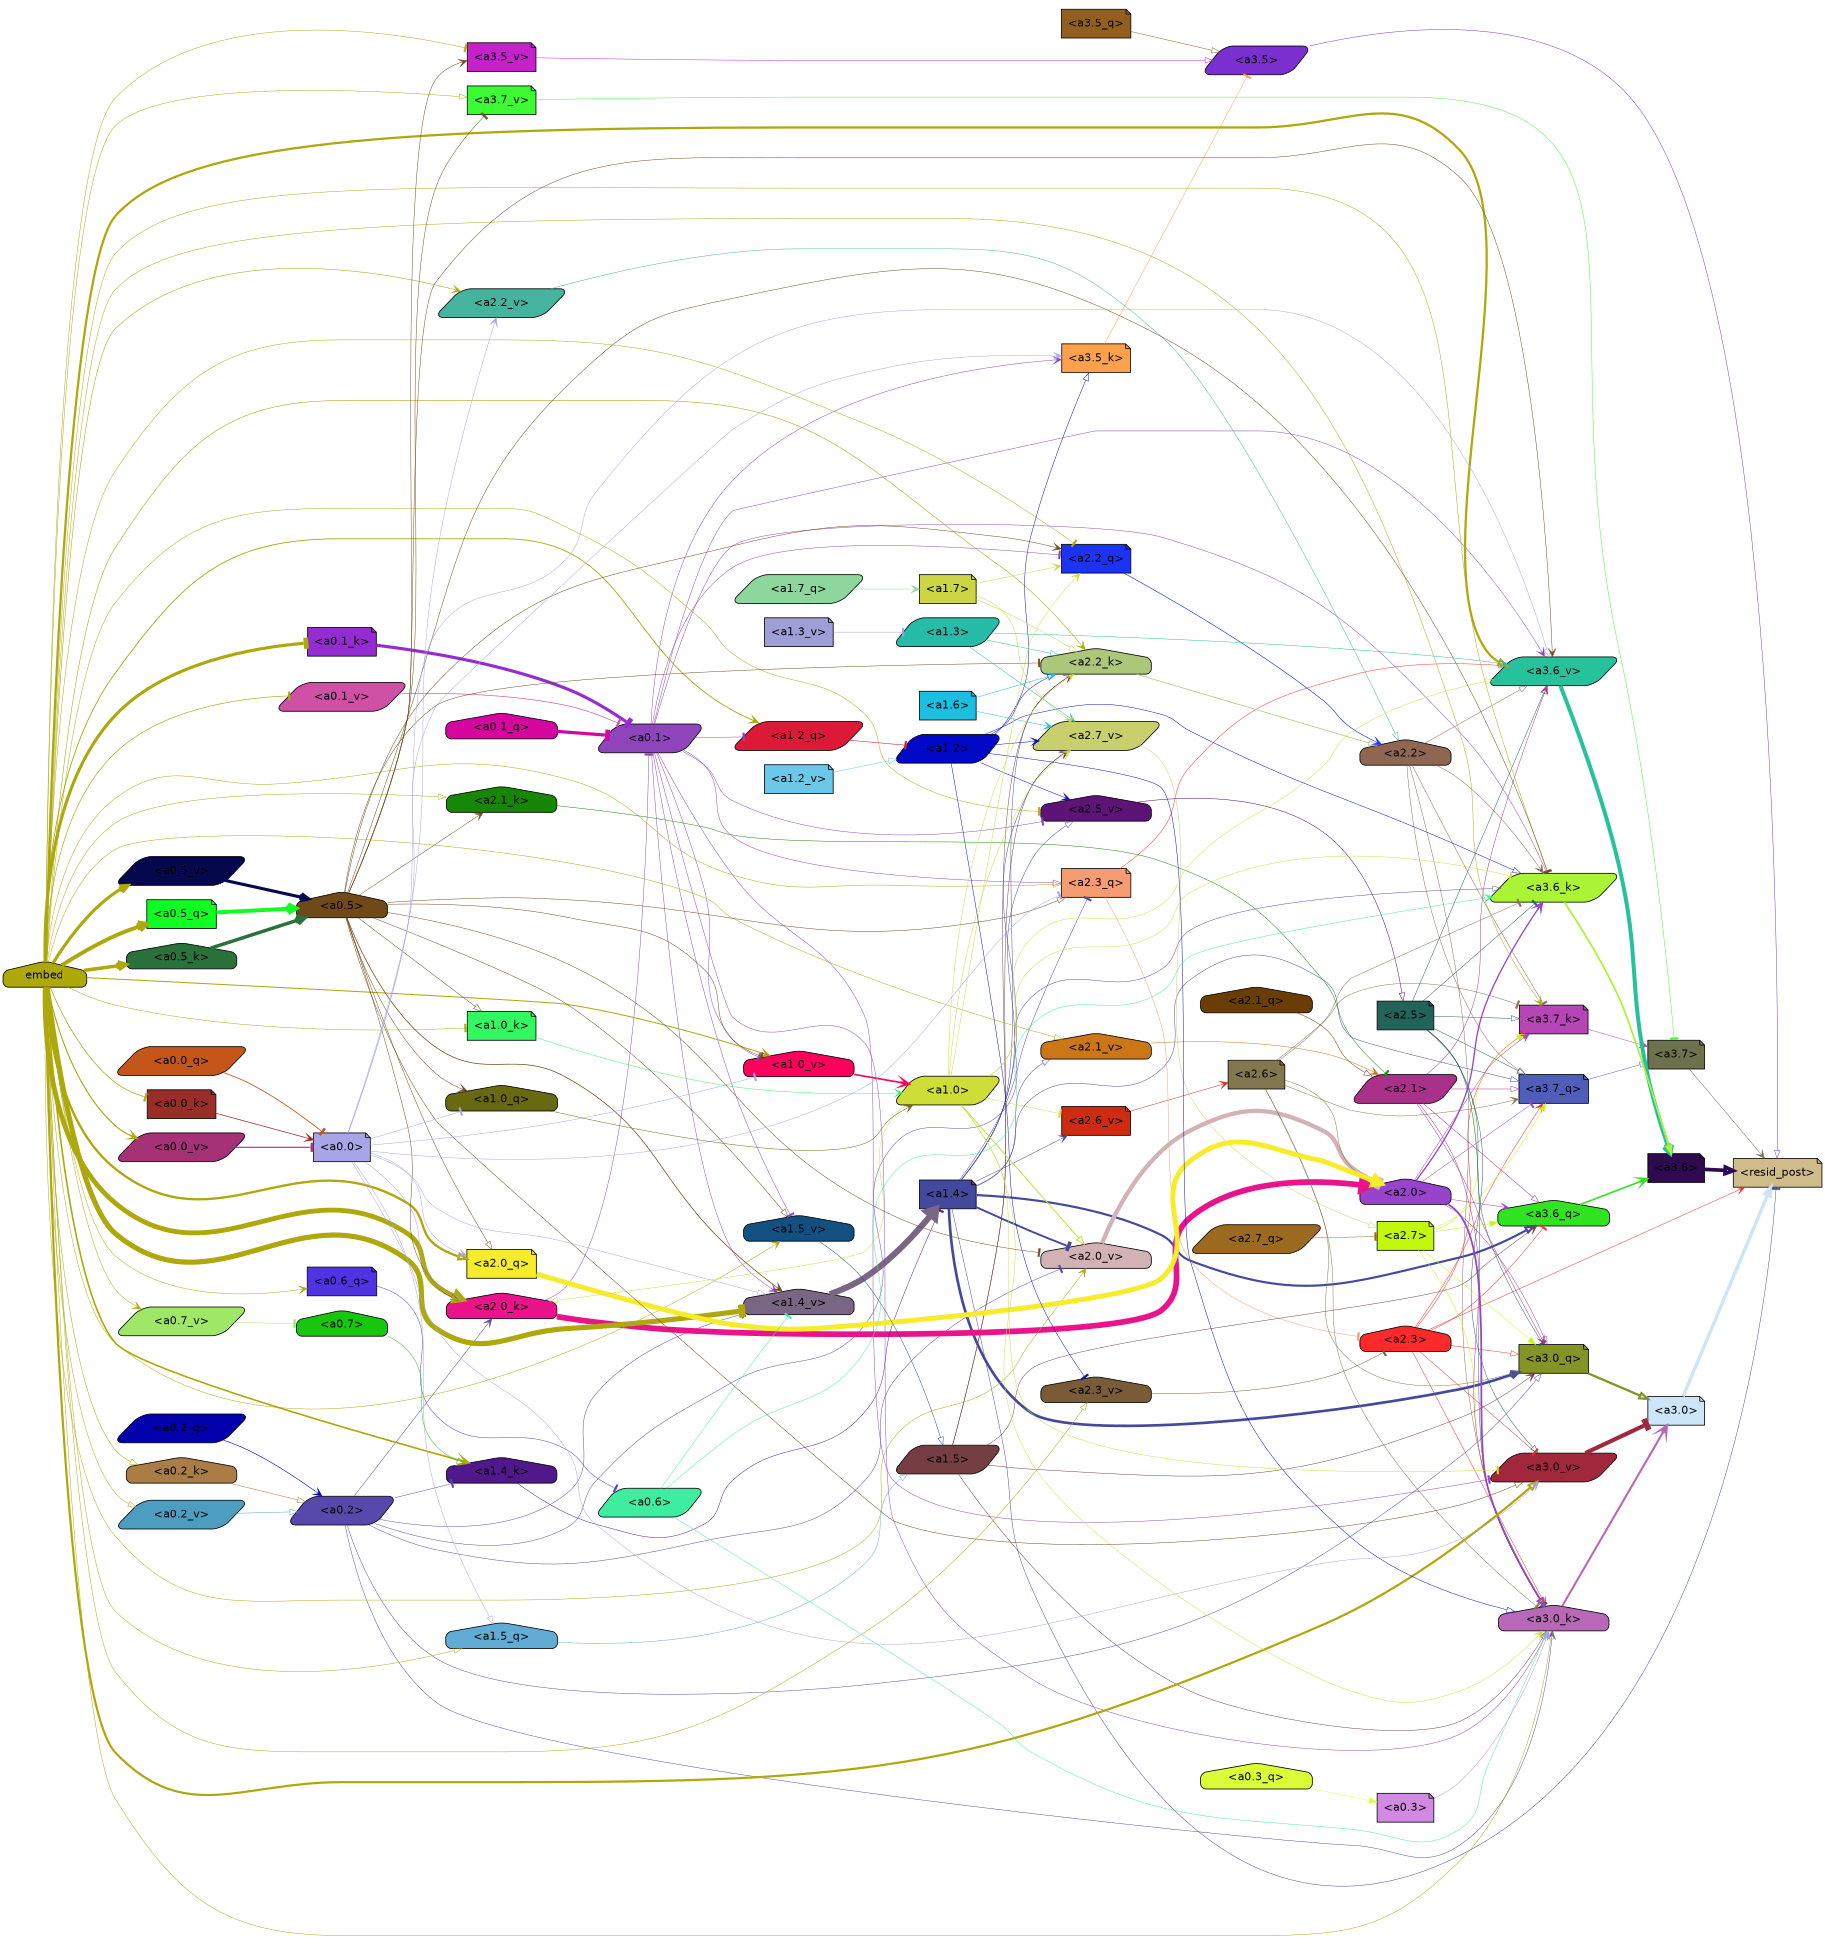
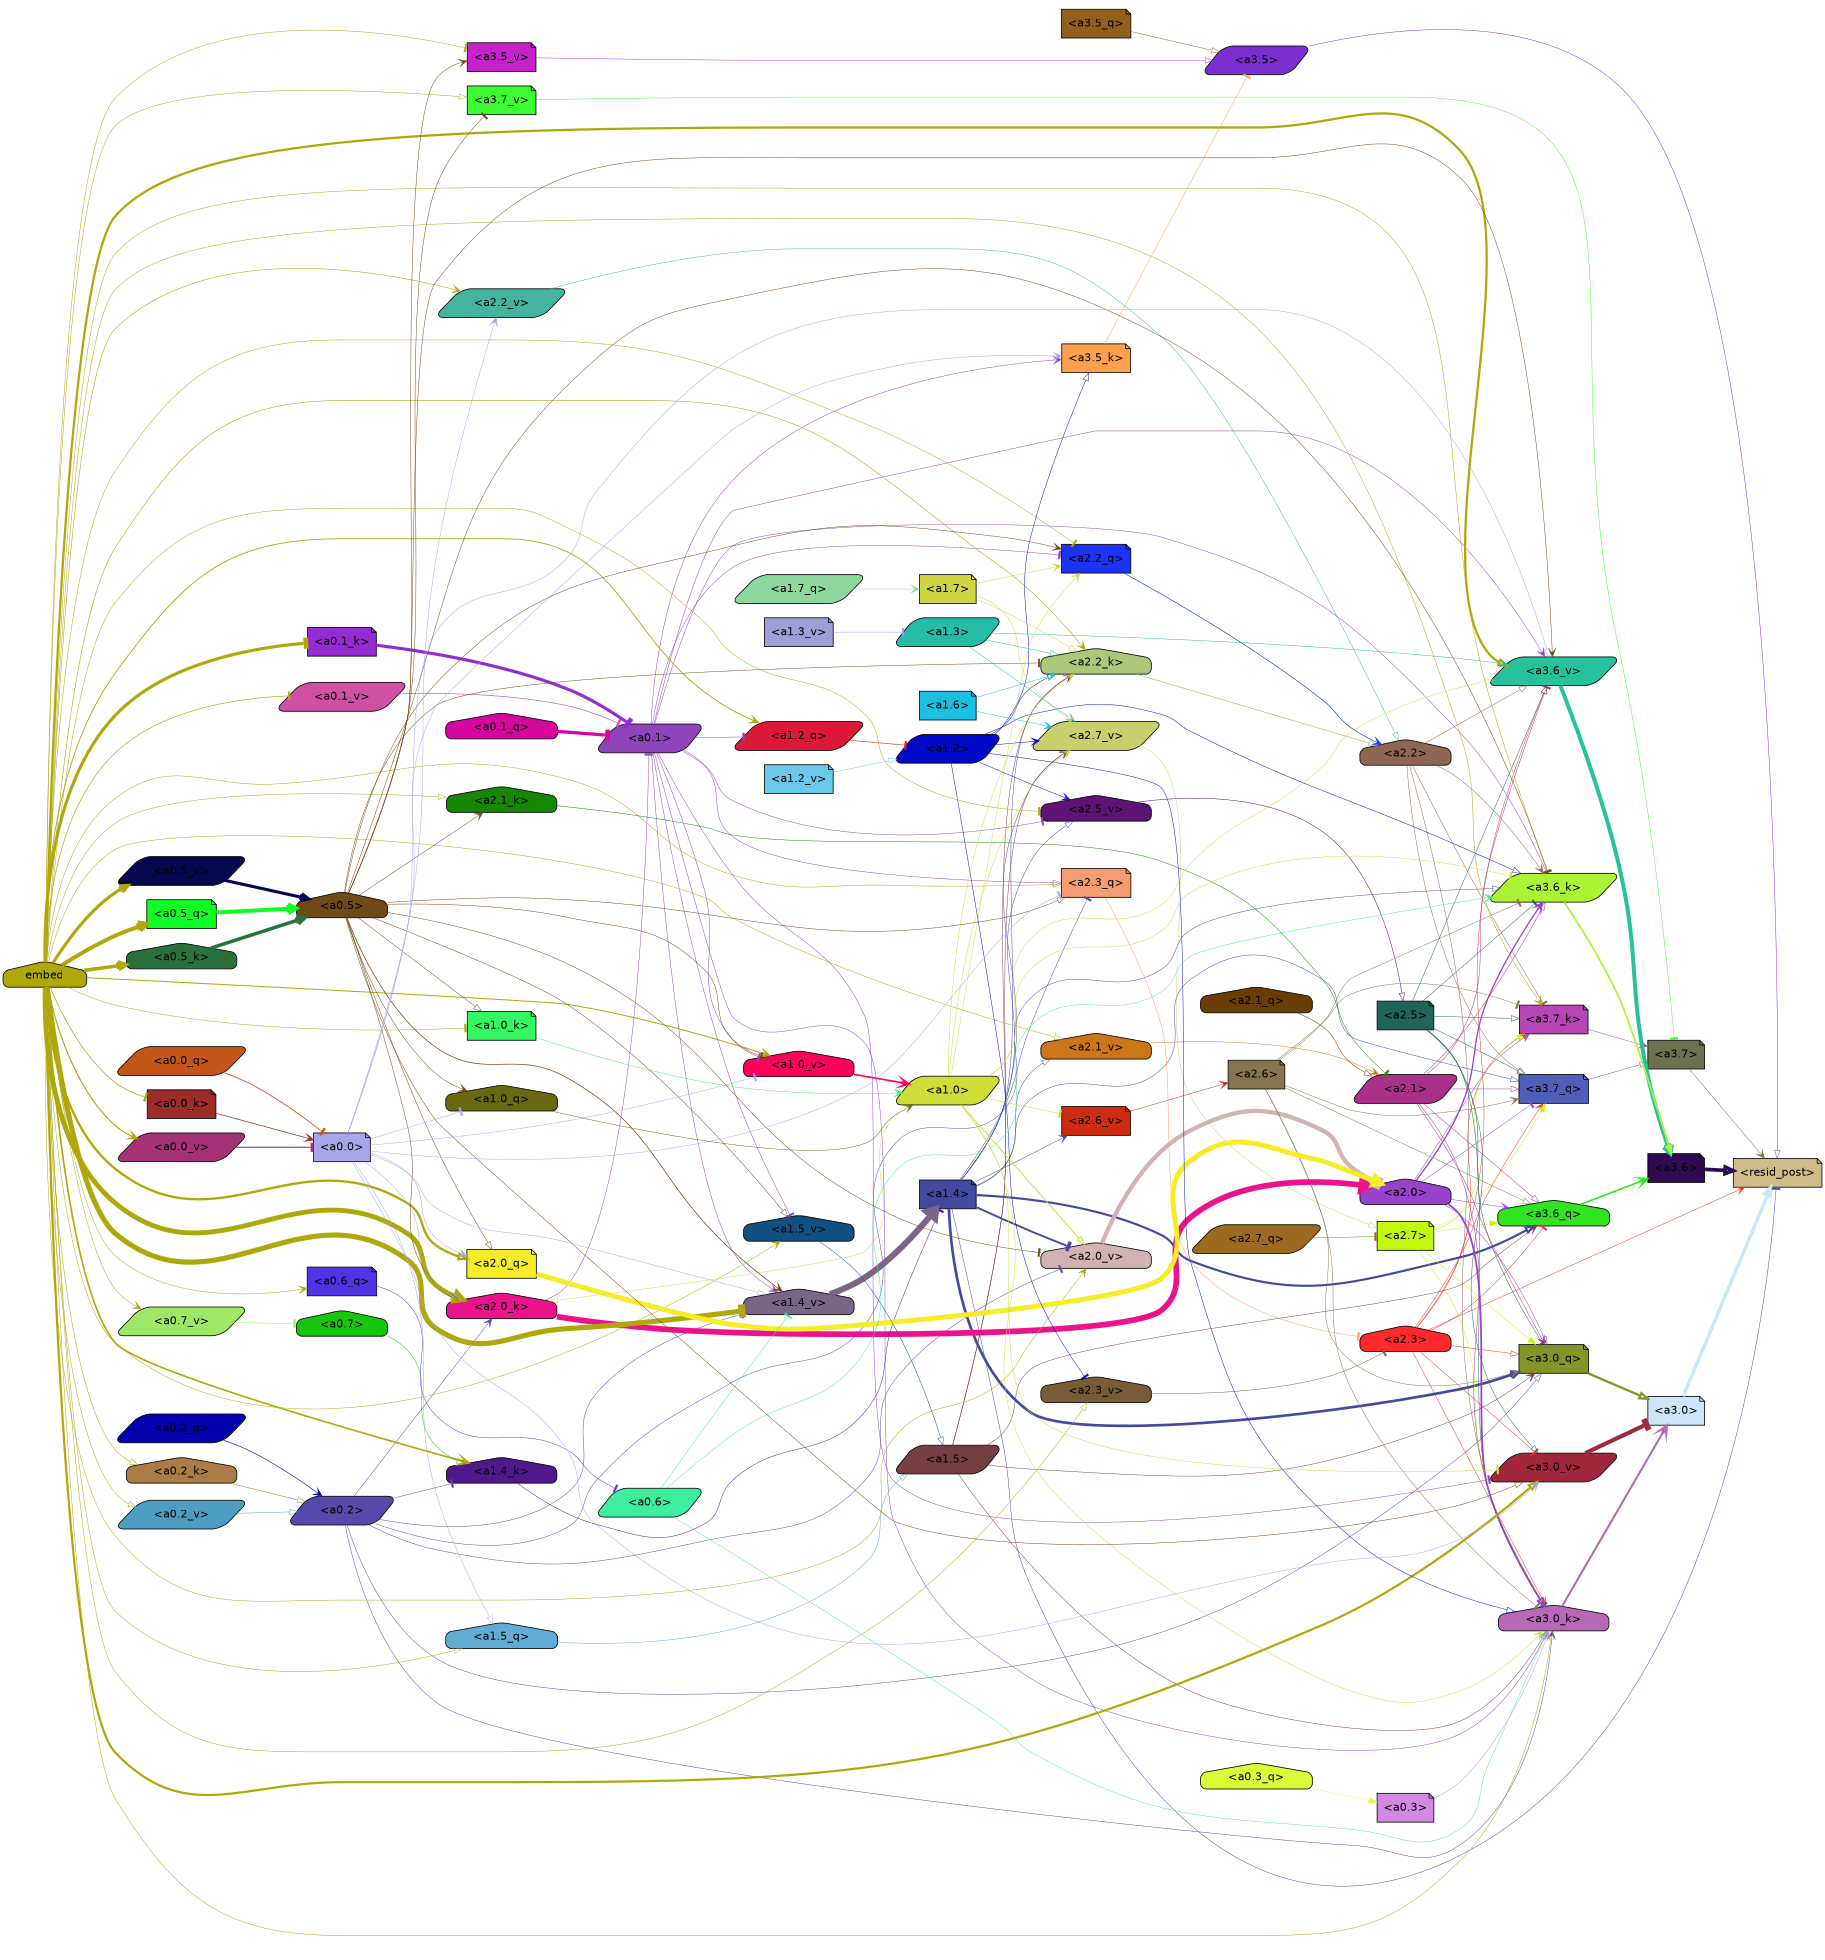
edge "<a2.3_q>" -> "<a3.6_v>": now "<a2.3>" -> "<a3.6_v>"
edge "<a2.1>" -> "<a3.6_v>": arrowhead vee -> tee
edge "<a2.1>" -> "<a3.6_k>": added
edge "<a2.6>" -> "<a2.0>": now "<a2.6>" -> "<a3.6_q>"
edge "<a2.6>" -> "<a3.0_q>": arrowhead onormal -> vee
